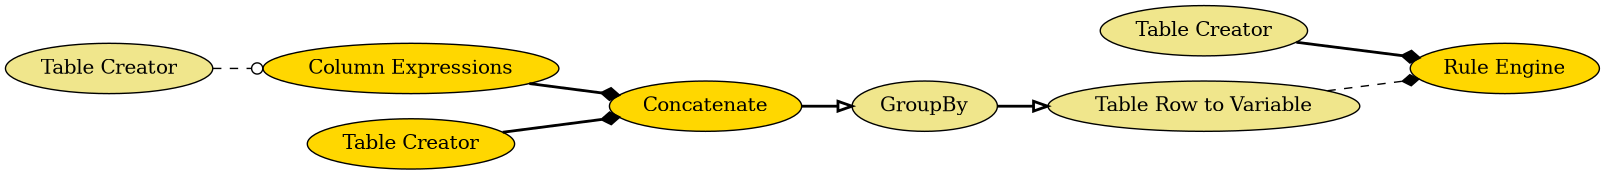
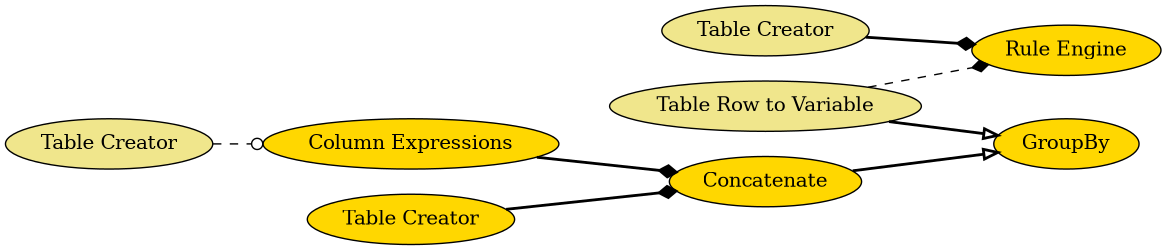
node "GroupBy": fillcolor khaki -> gold
edge "GroupBy" -> "Table Row to Variable": reversed
